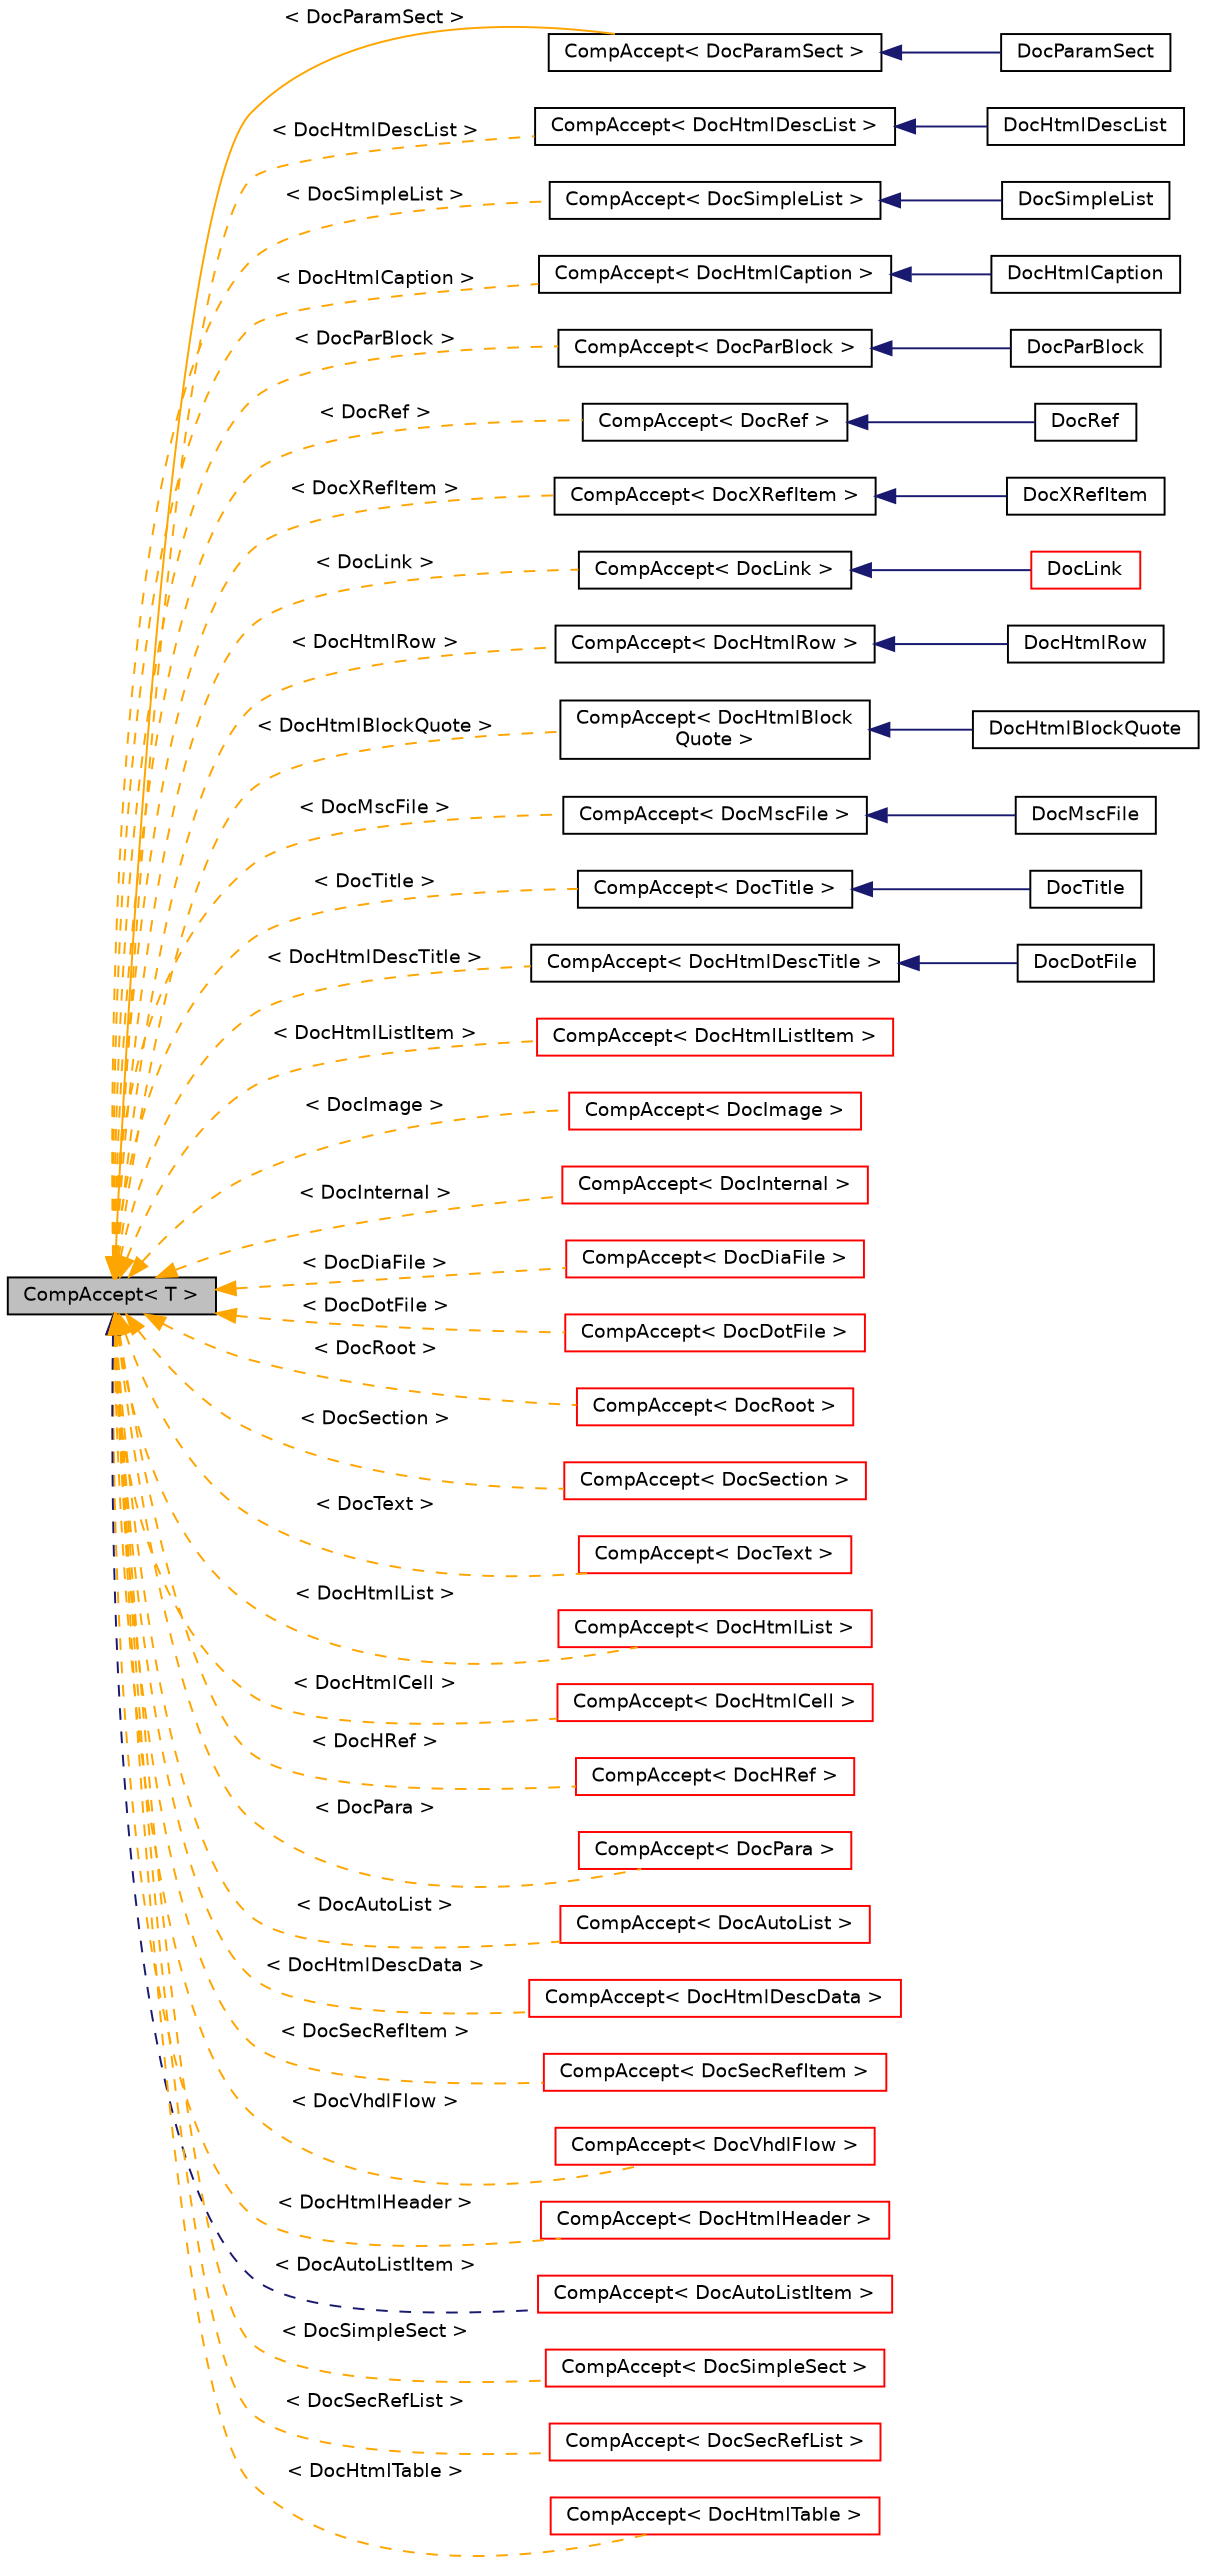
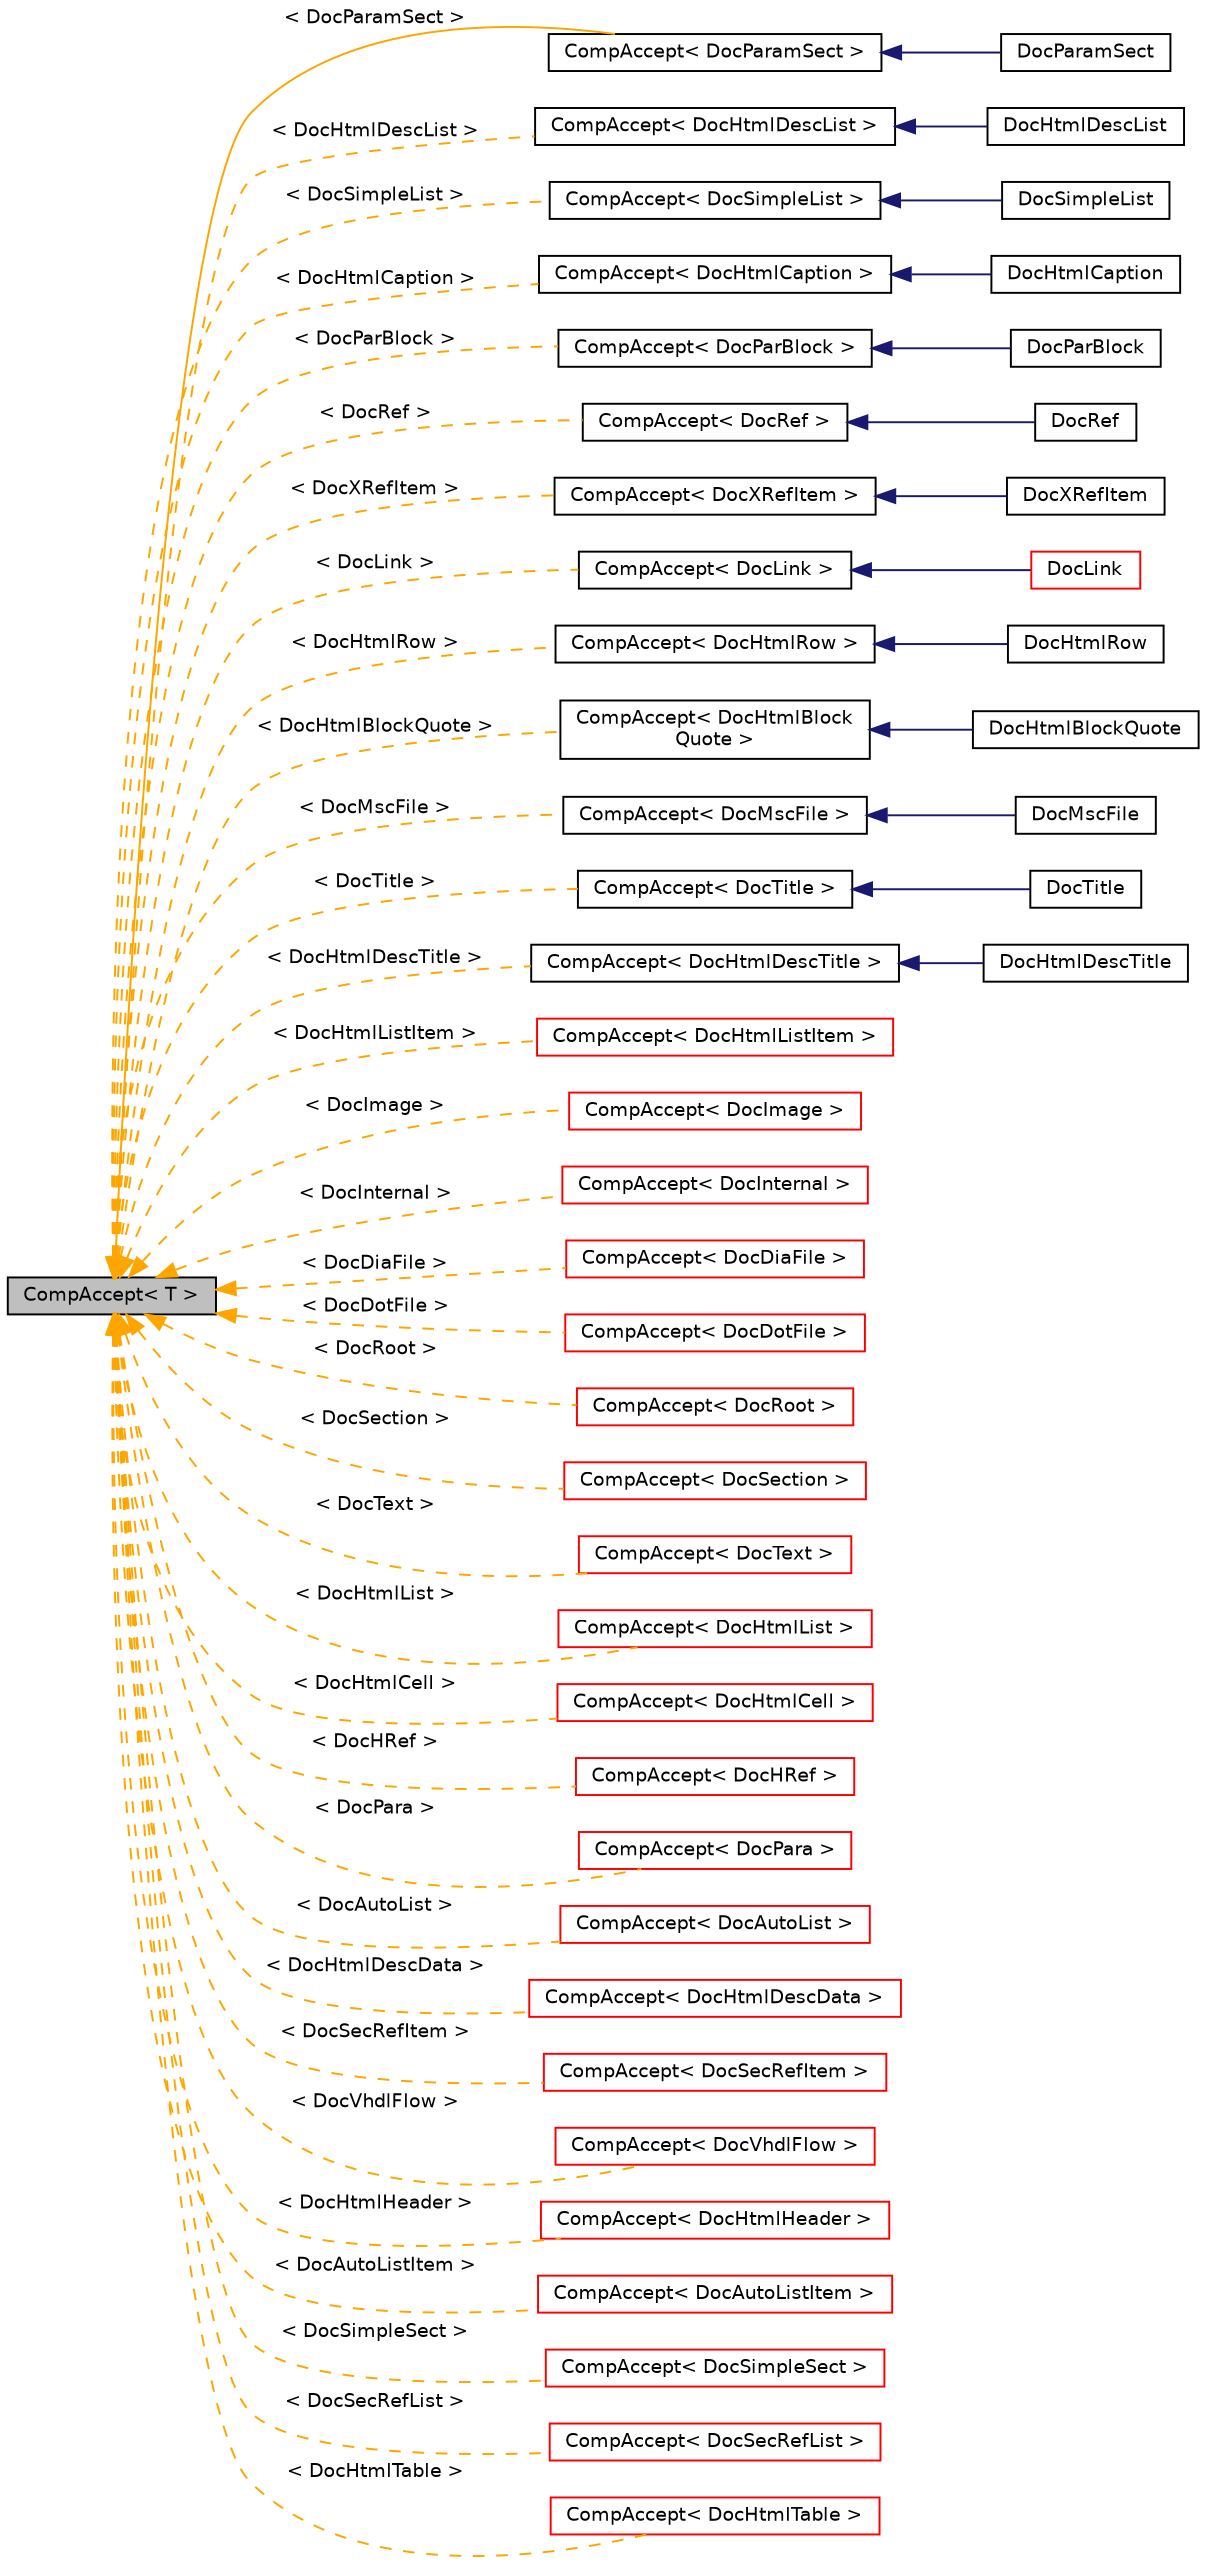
node "DocDotFile": label "DocDotFile" -> "DocHtmlDescTitle"
edge "CompAccept< DocAutoListItem >" -> "CompAccept< T >": color midnightblue -> orange
